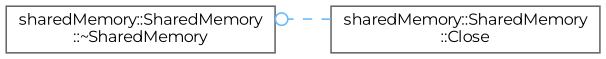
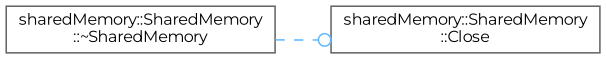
edge "sharedMemory::SharedMemory ::Close" -> "sharedMemory::SharedMemory ::~SharedMemory": reversed
